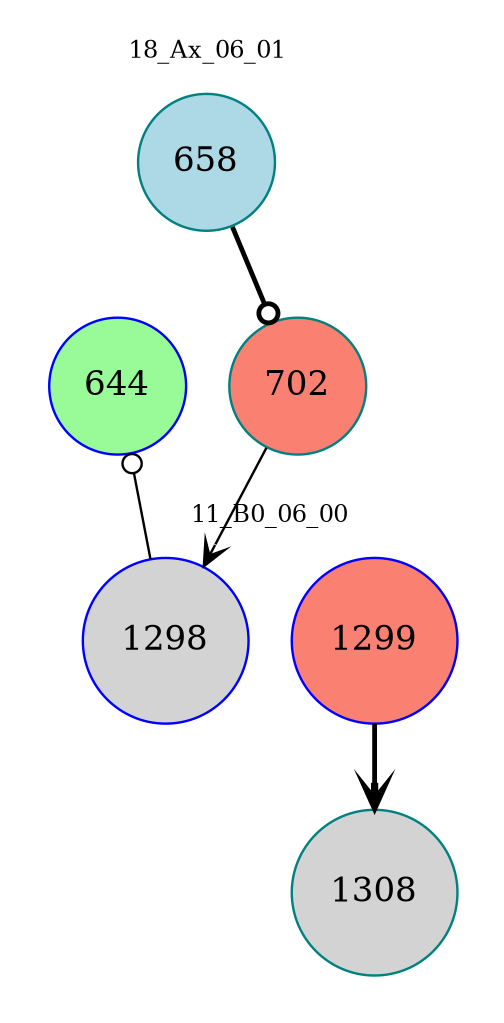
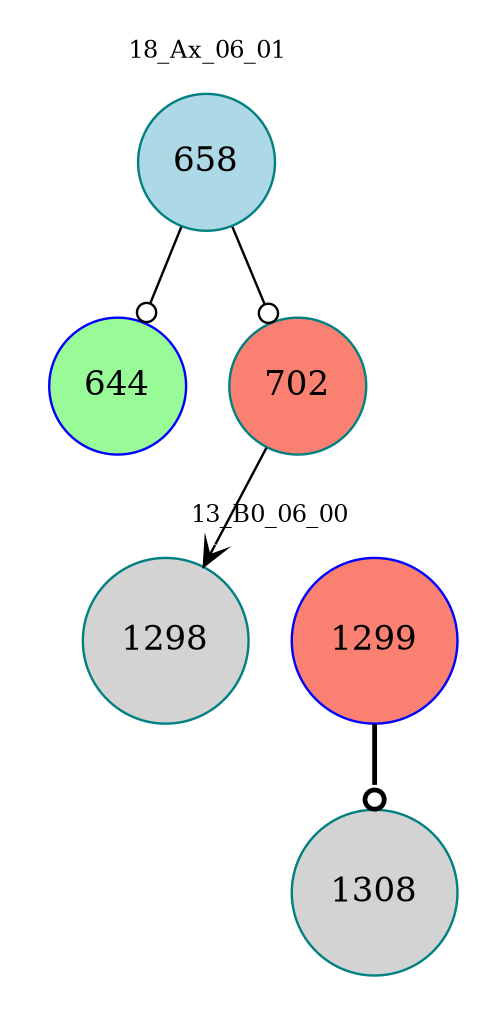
edge "658" -> "702": style bold -> solid
edge "1298" -> "644": now "658" -> "644"
cluster "11_B0_06_00": label "11_B0_06_00" -> "13_B0_06_00"
node "1298": color blue -> teal
edge "1299" -> "1308": arrowhead vee -> odot
